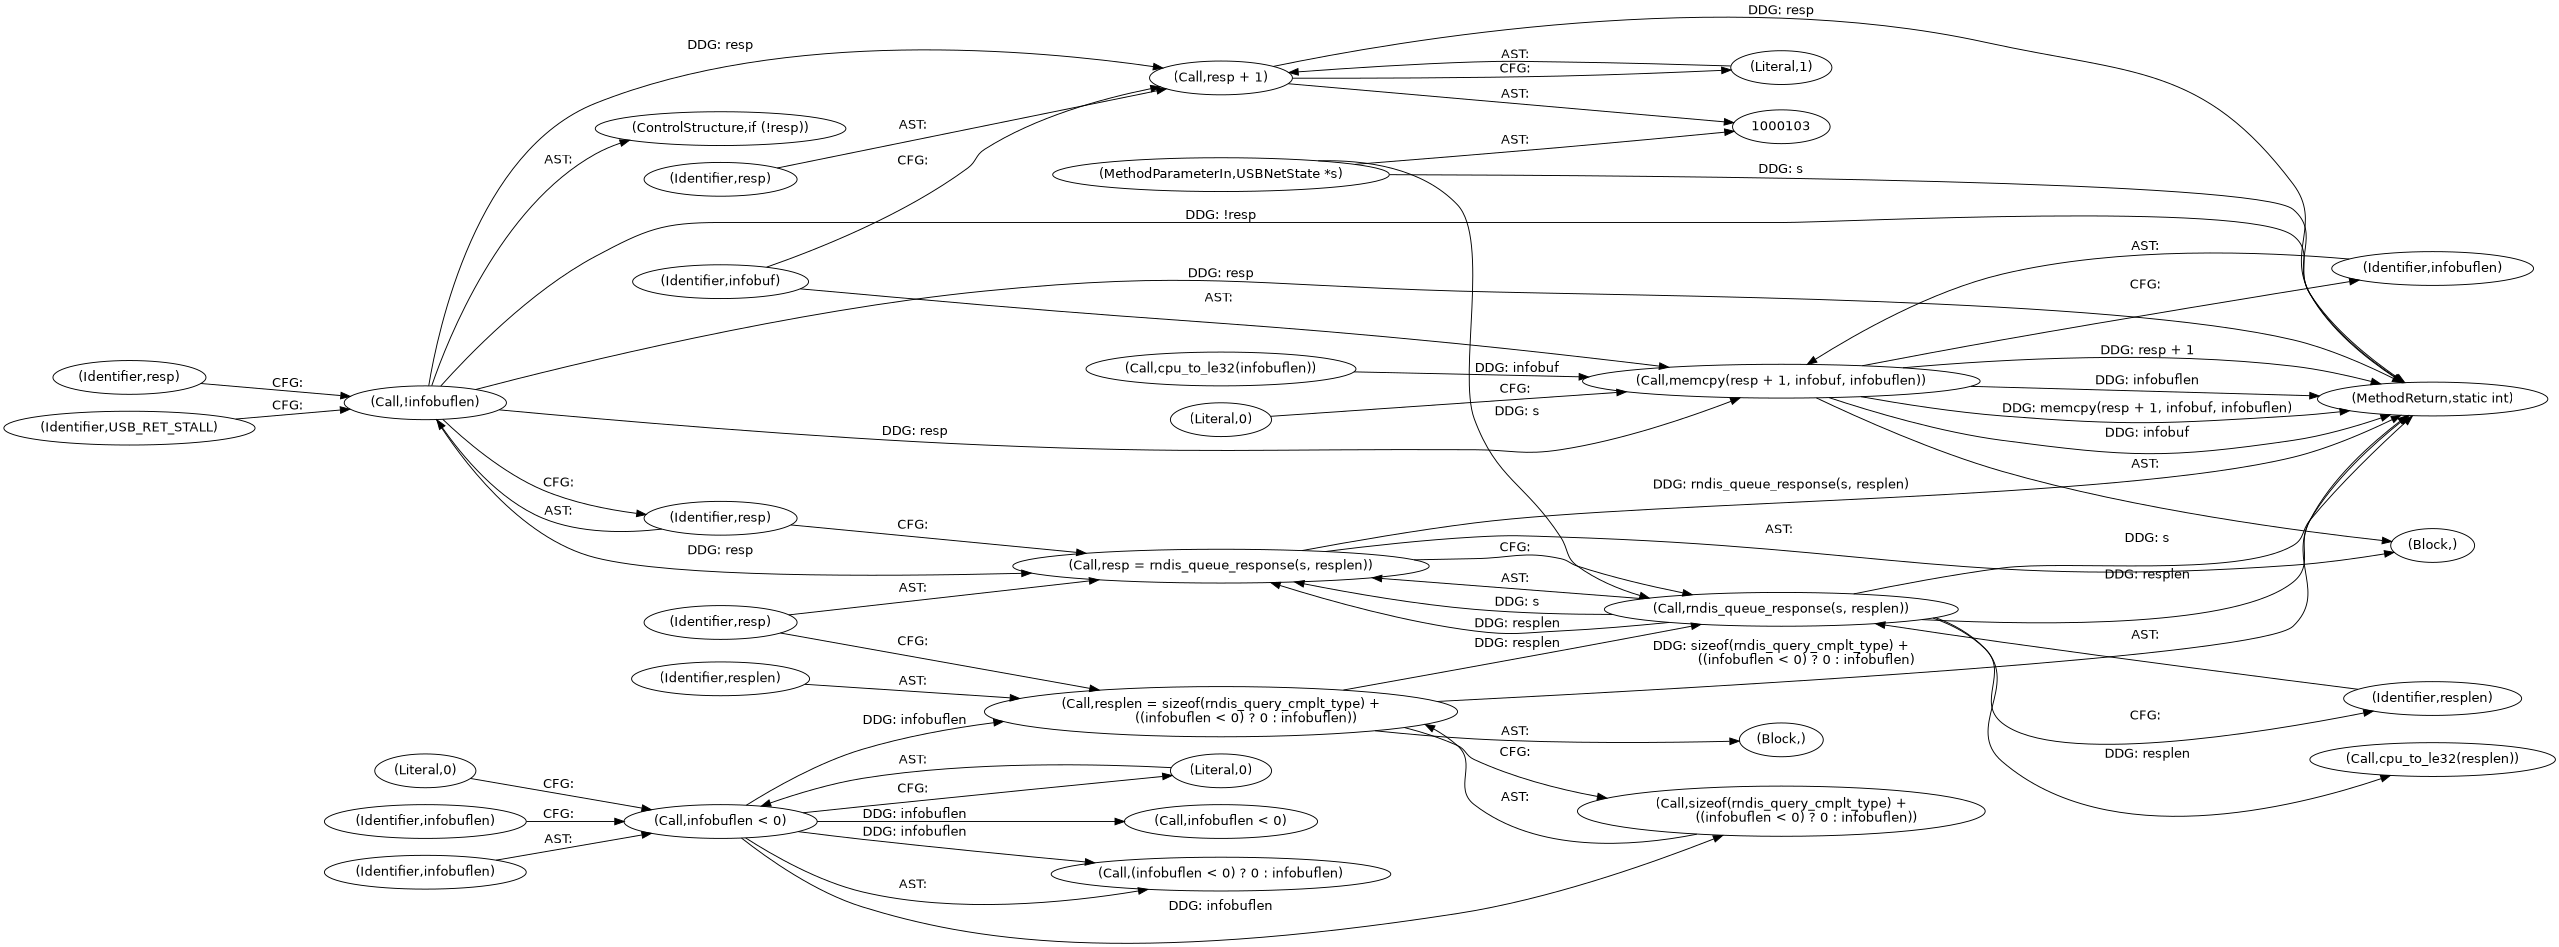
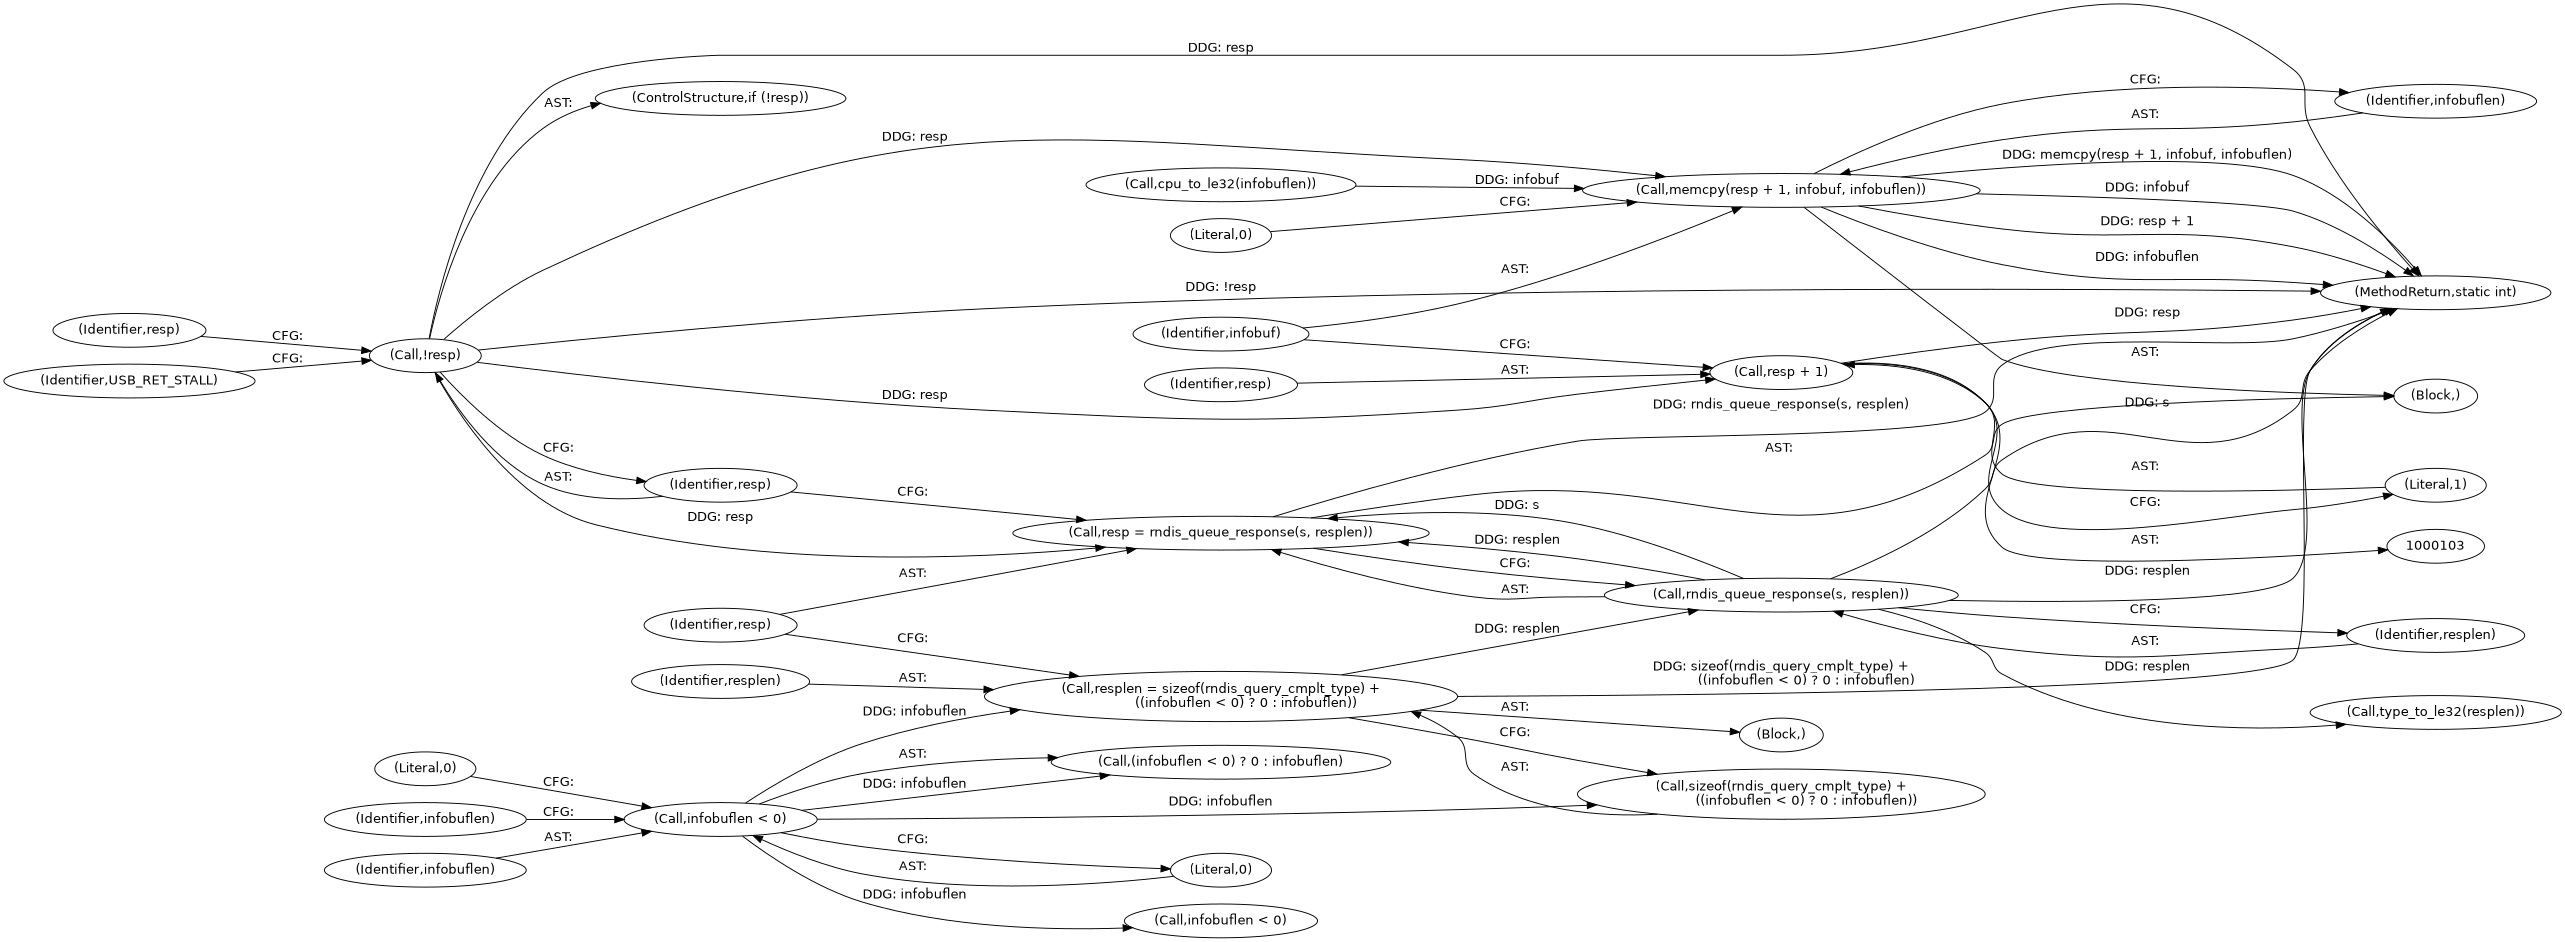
node "(MethodParameterIn,USBNetState *s)": removed
node "(Call,!infobuflen)": label "(Call,!infobuflen)" -> "(Call,!resp)"
node "(Call,cpu_to_le32(resplen))": label "(Call,cpu_to_le32(resplen))" -> "(Call,type_to_le32(resplen))"
